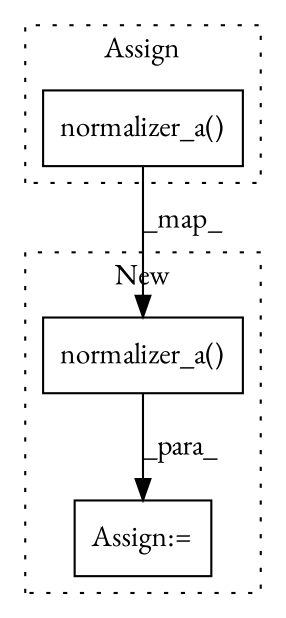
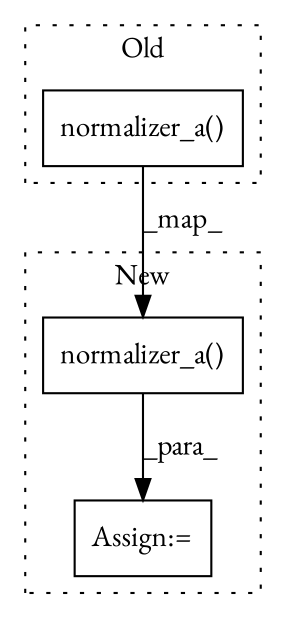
cluster "Assign": label "Assign" -> "Old"
